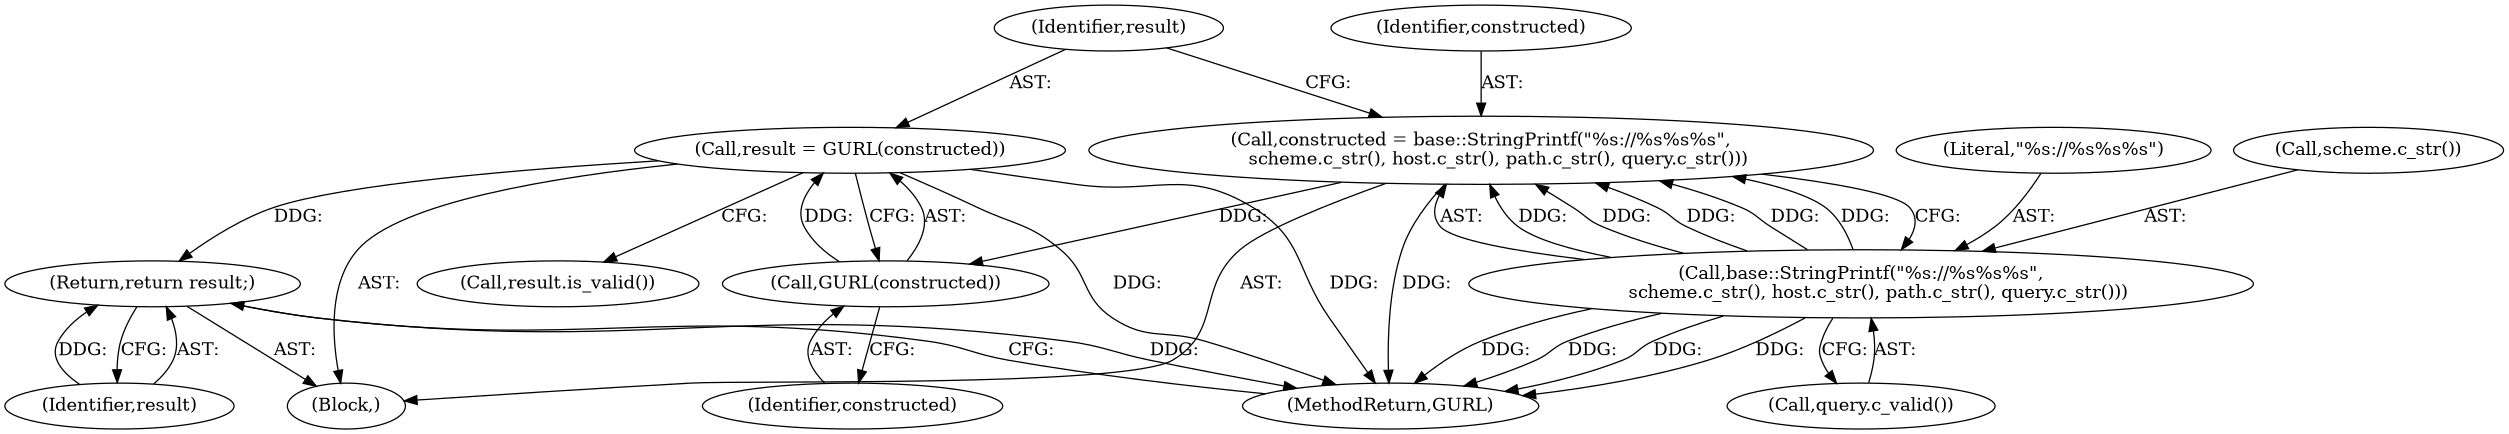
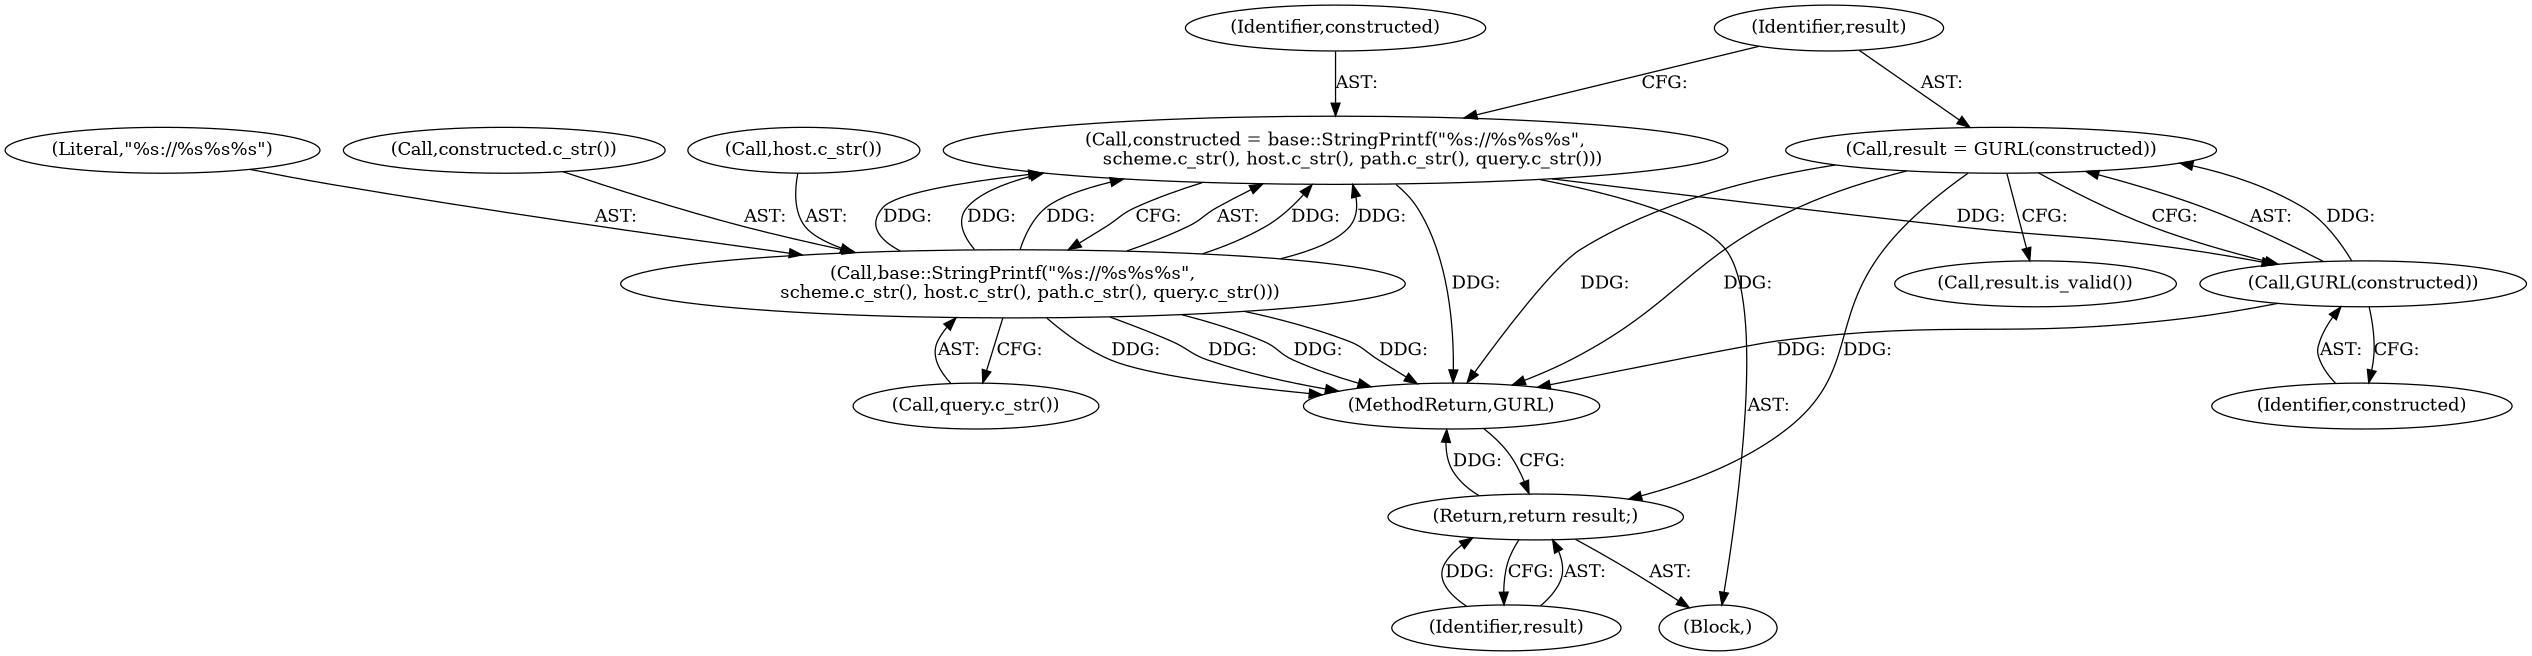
node "(Call,host.c_str())": added
node "(Call,scheme.c_str())": label "(Call,scheme.c_str())" -> "(Call,constructed.c_str())"
edge "(Call,result = GURL(constructed))" -> "(Block,)": removed, label "AST:"
edge "(Call,GURL(constructed))" -> "(MethodReturn,GURL)": added, label "DDG:"
node "(Call,query.c_valid())": label "(Call,query.c_valid())" -> "(Call,query.c_str())"
